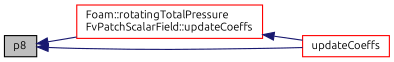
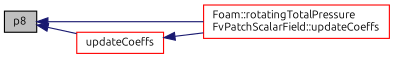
edge "updateCoeffs" -> "Foam::rotatingTotalPressure FvPatchScalarField::updateCoeffs": reversed
